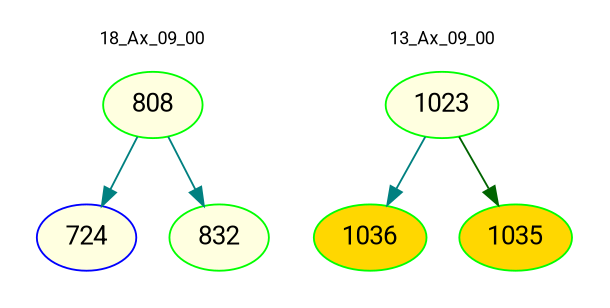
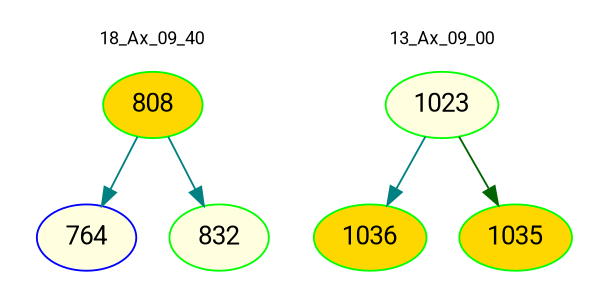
cluster "18_Ax_09_00": label "18_Ax_09_00" -> "18_Ax_09_40"
node "808": fillcolor lightyellow -> gold
node "724": label "724" -> "764"
